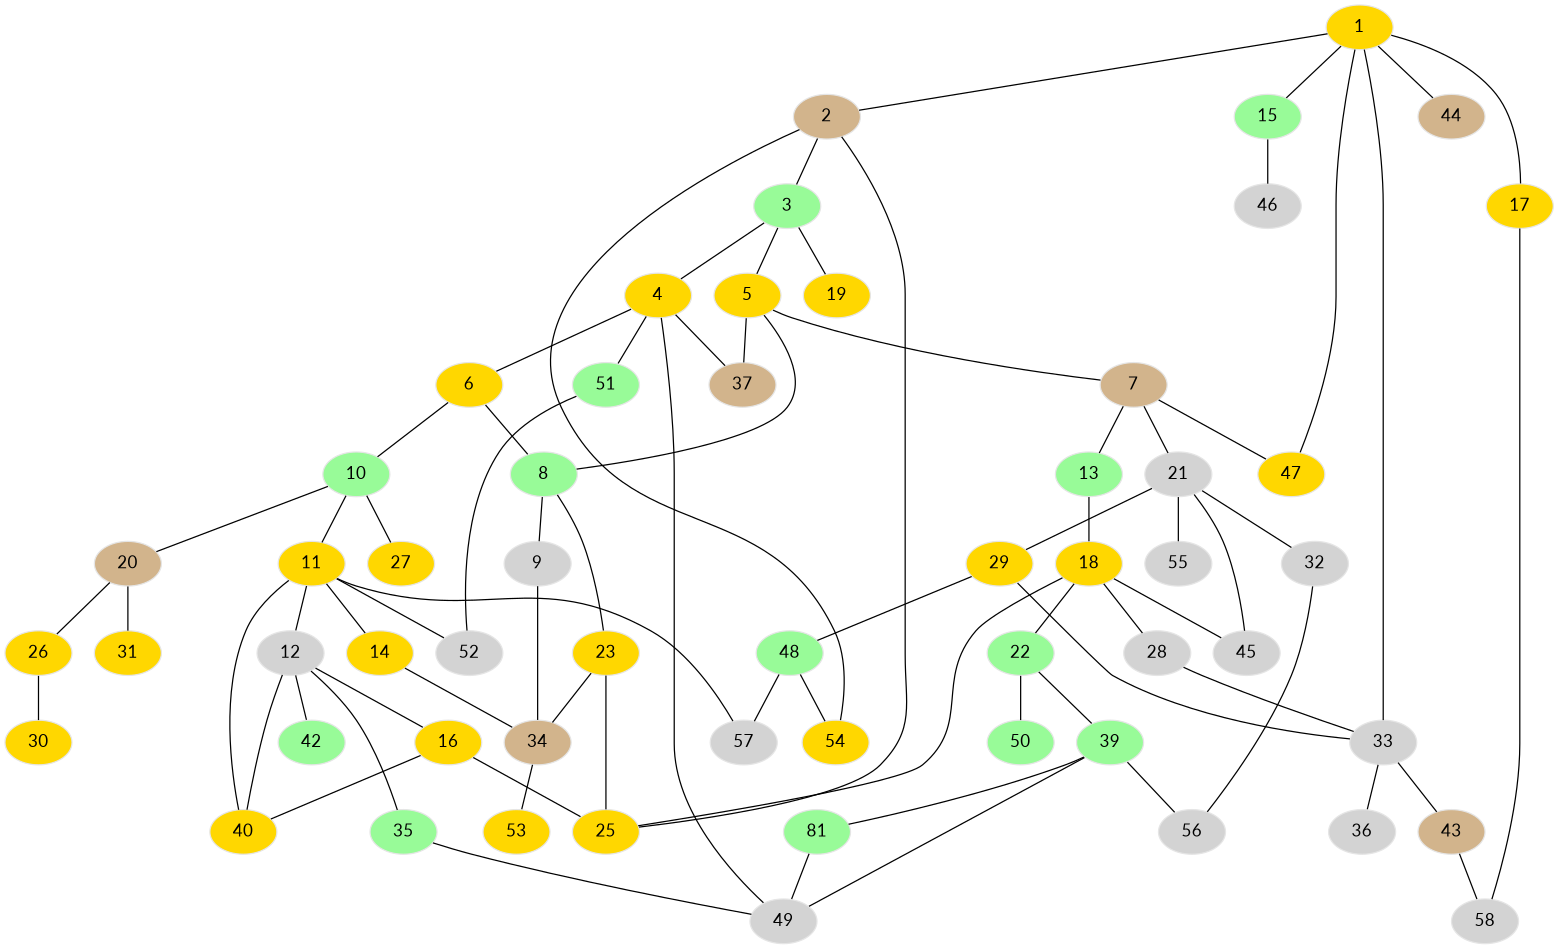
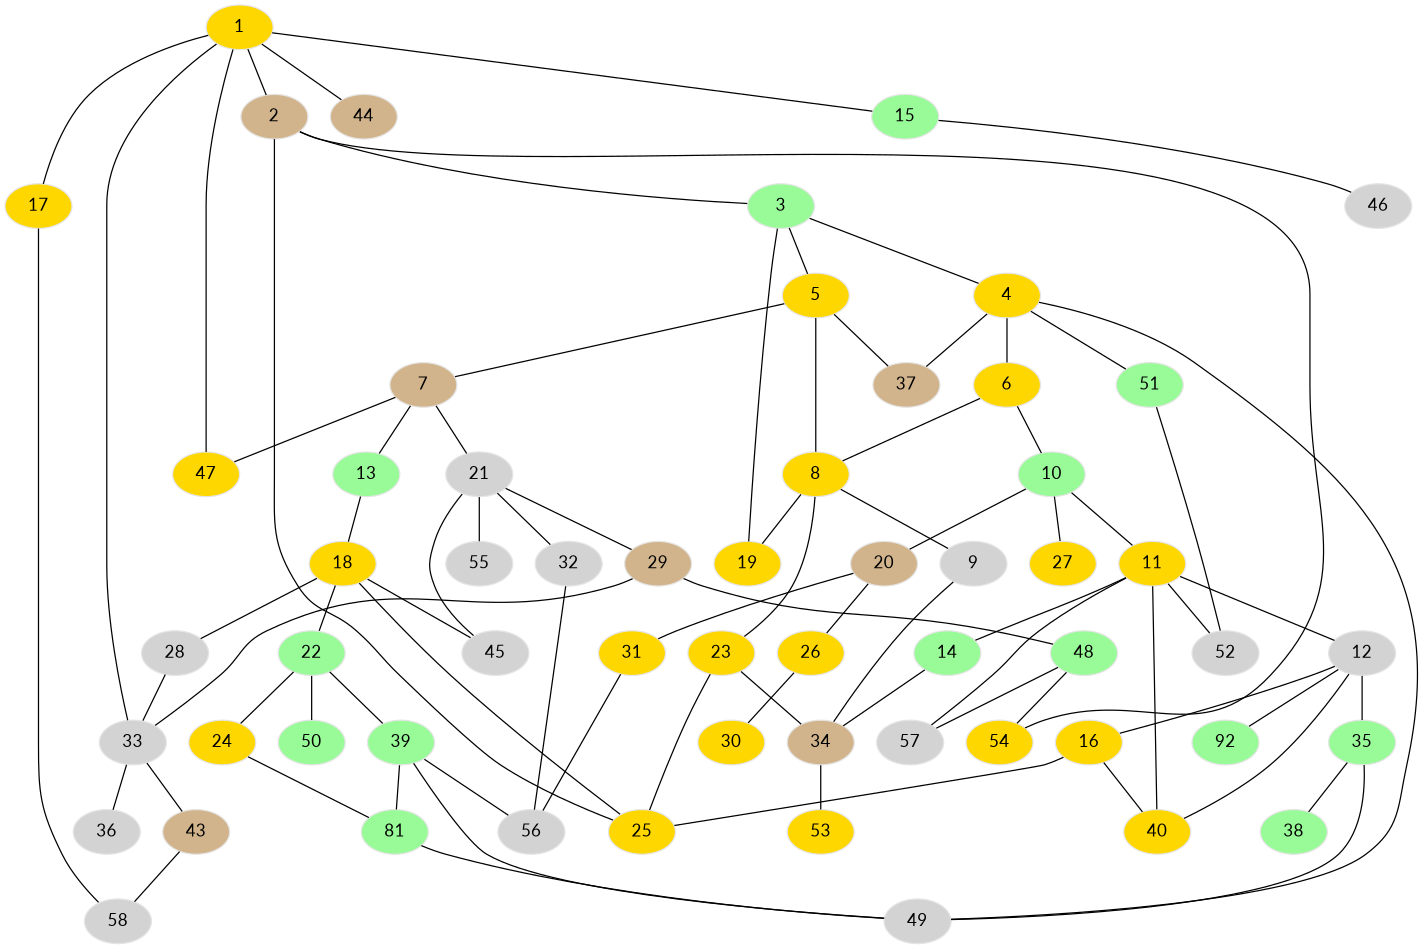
node "8": fillcolor palegreen -> gold
edge "8" -- "19": added
node "29": fillcolor gold -> tan
node "14": fillcolor gold -> palegreen
edge "31" -- "56": added
node "24": added
node "42": label "42" -> "92"
node "38": added
